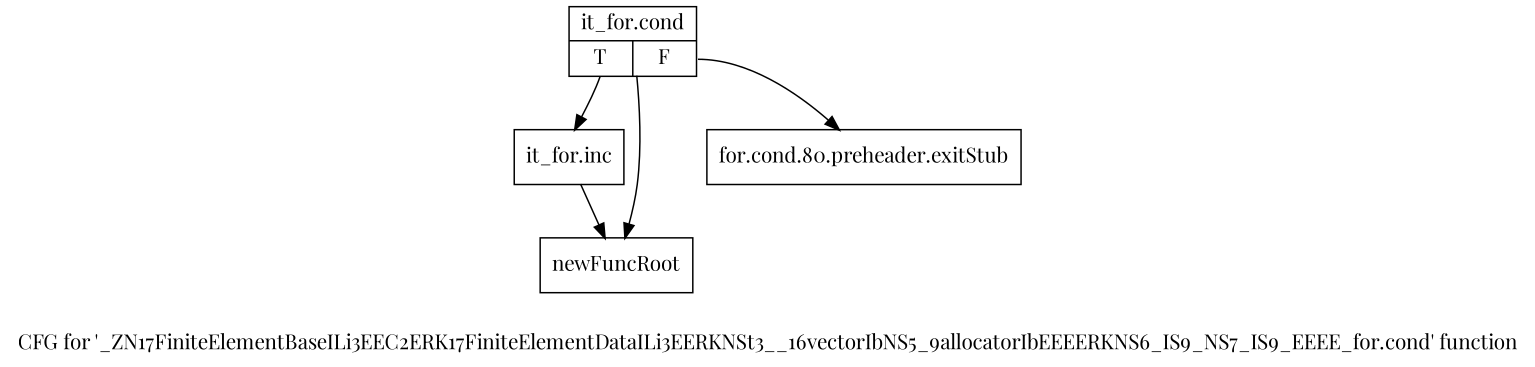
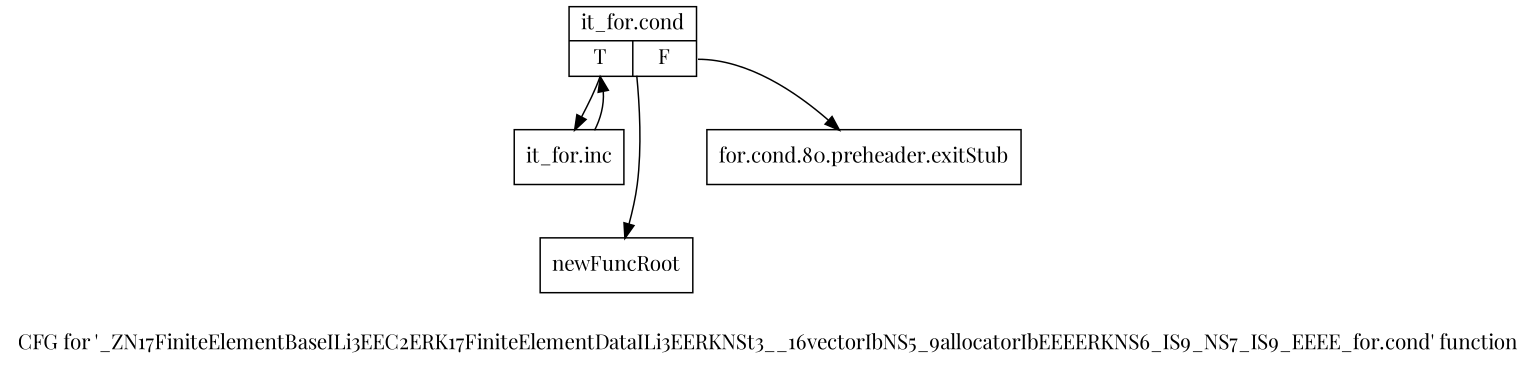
edge "it_for.inc" -> "newFuncRoot": now "it_for.inc" -> "it_for.cond"
